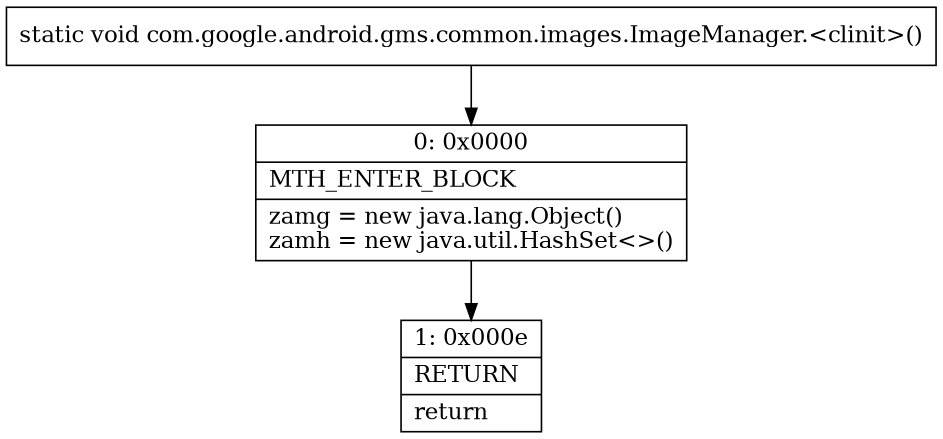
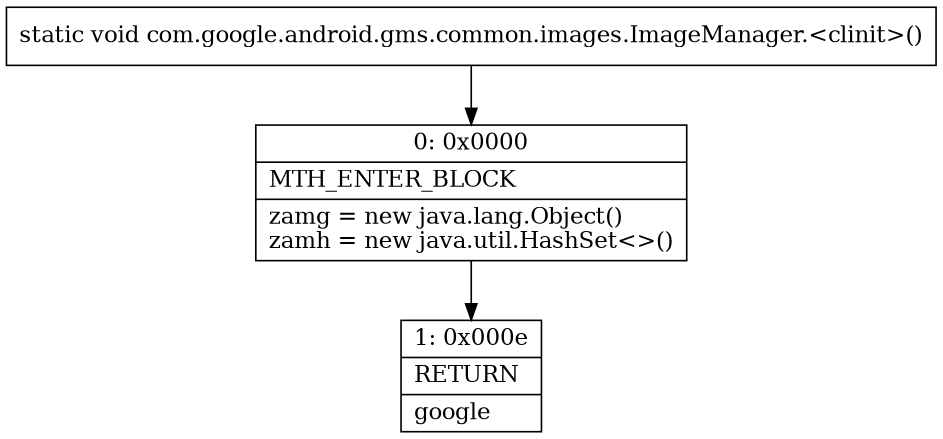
node "1: 0x000e": text "return" -> "google"
